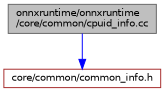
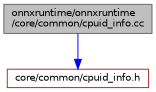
node "core/common/common_info.h": label "core/common/common_info.h" -> "core/common/cpuid_info.h"
